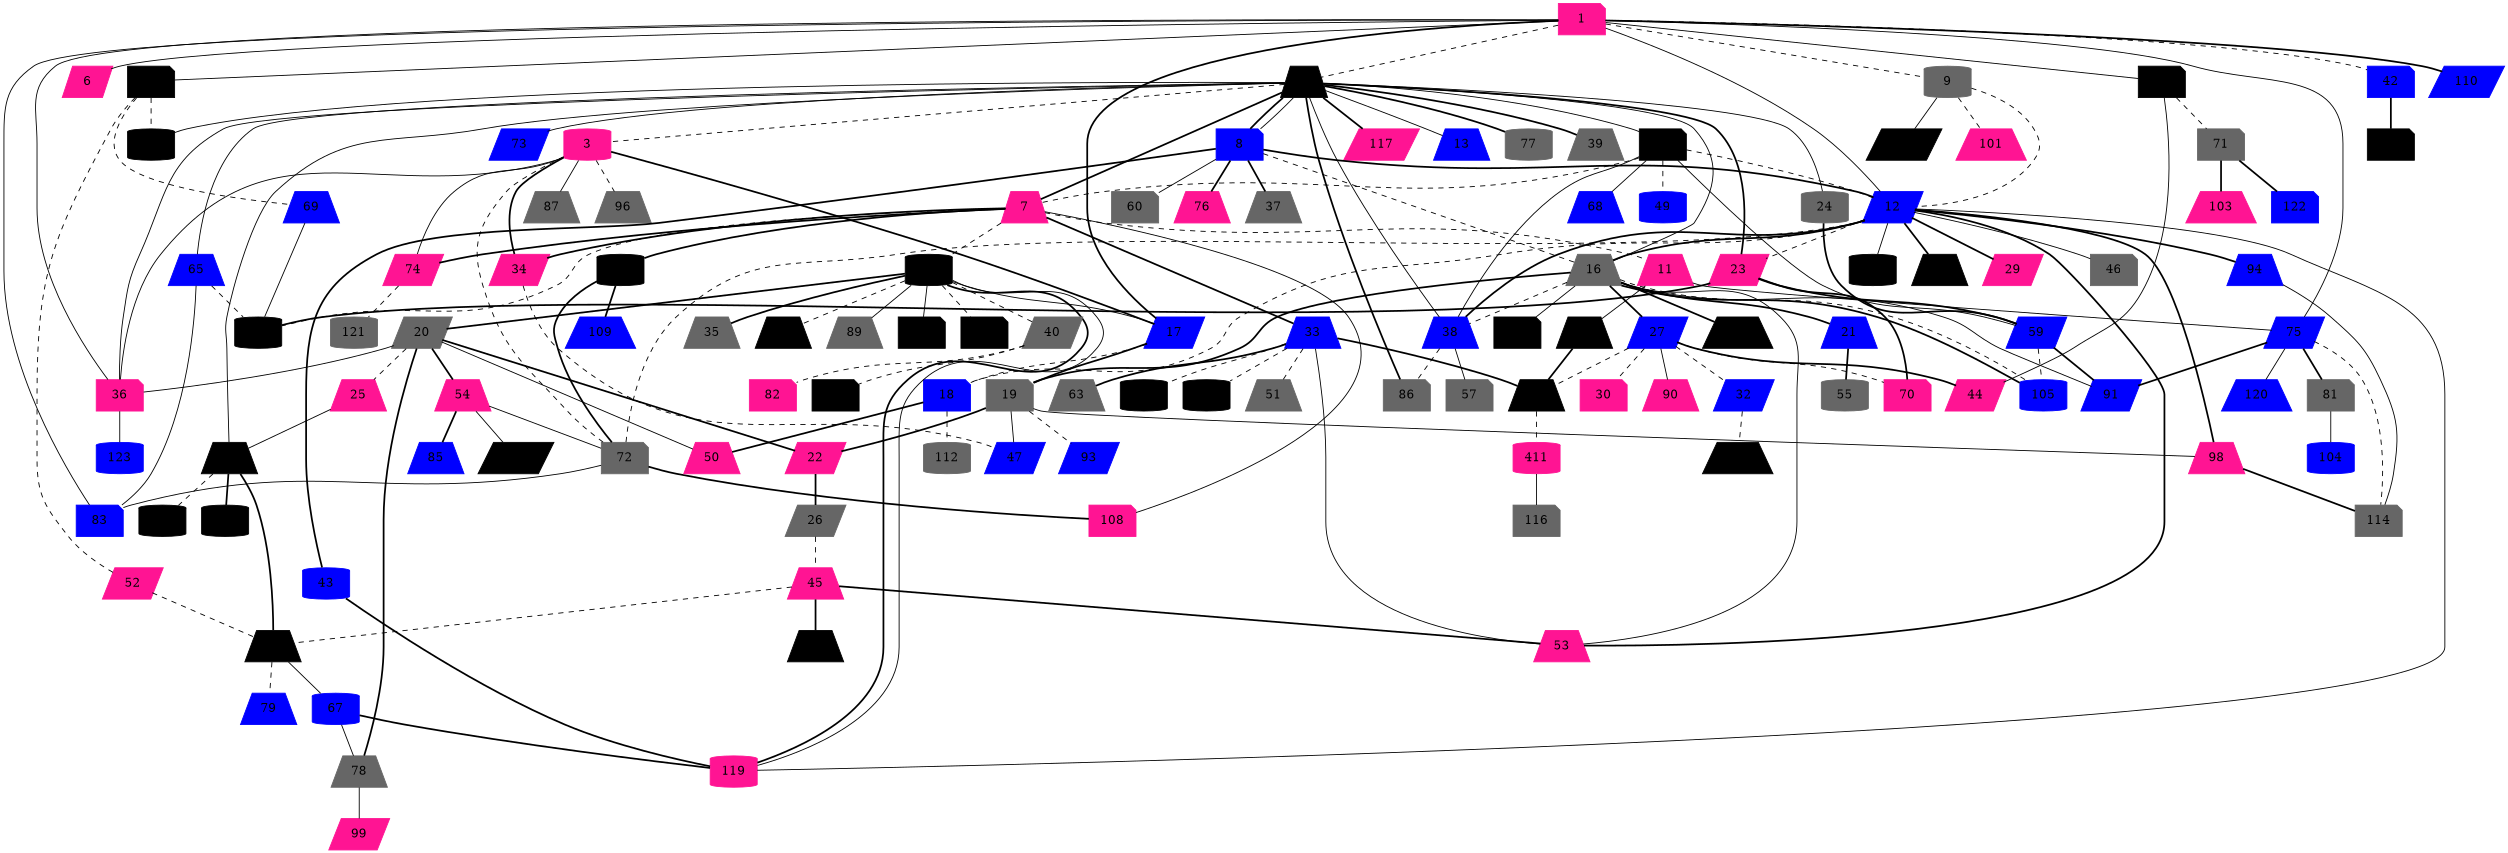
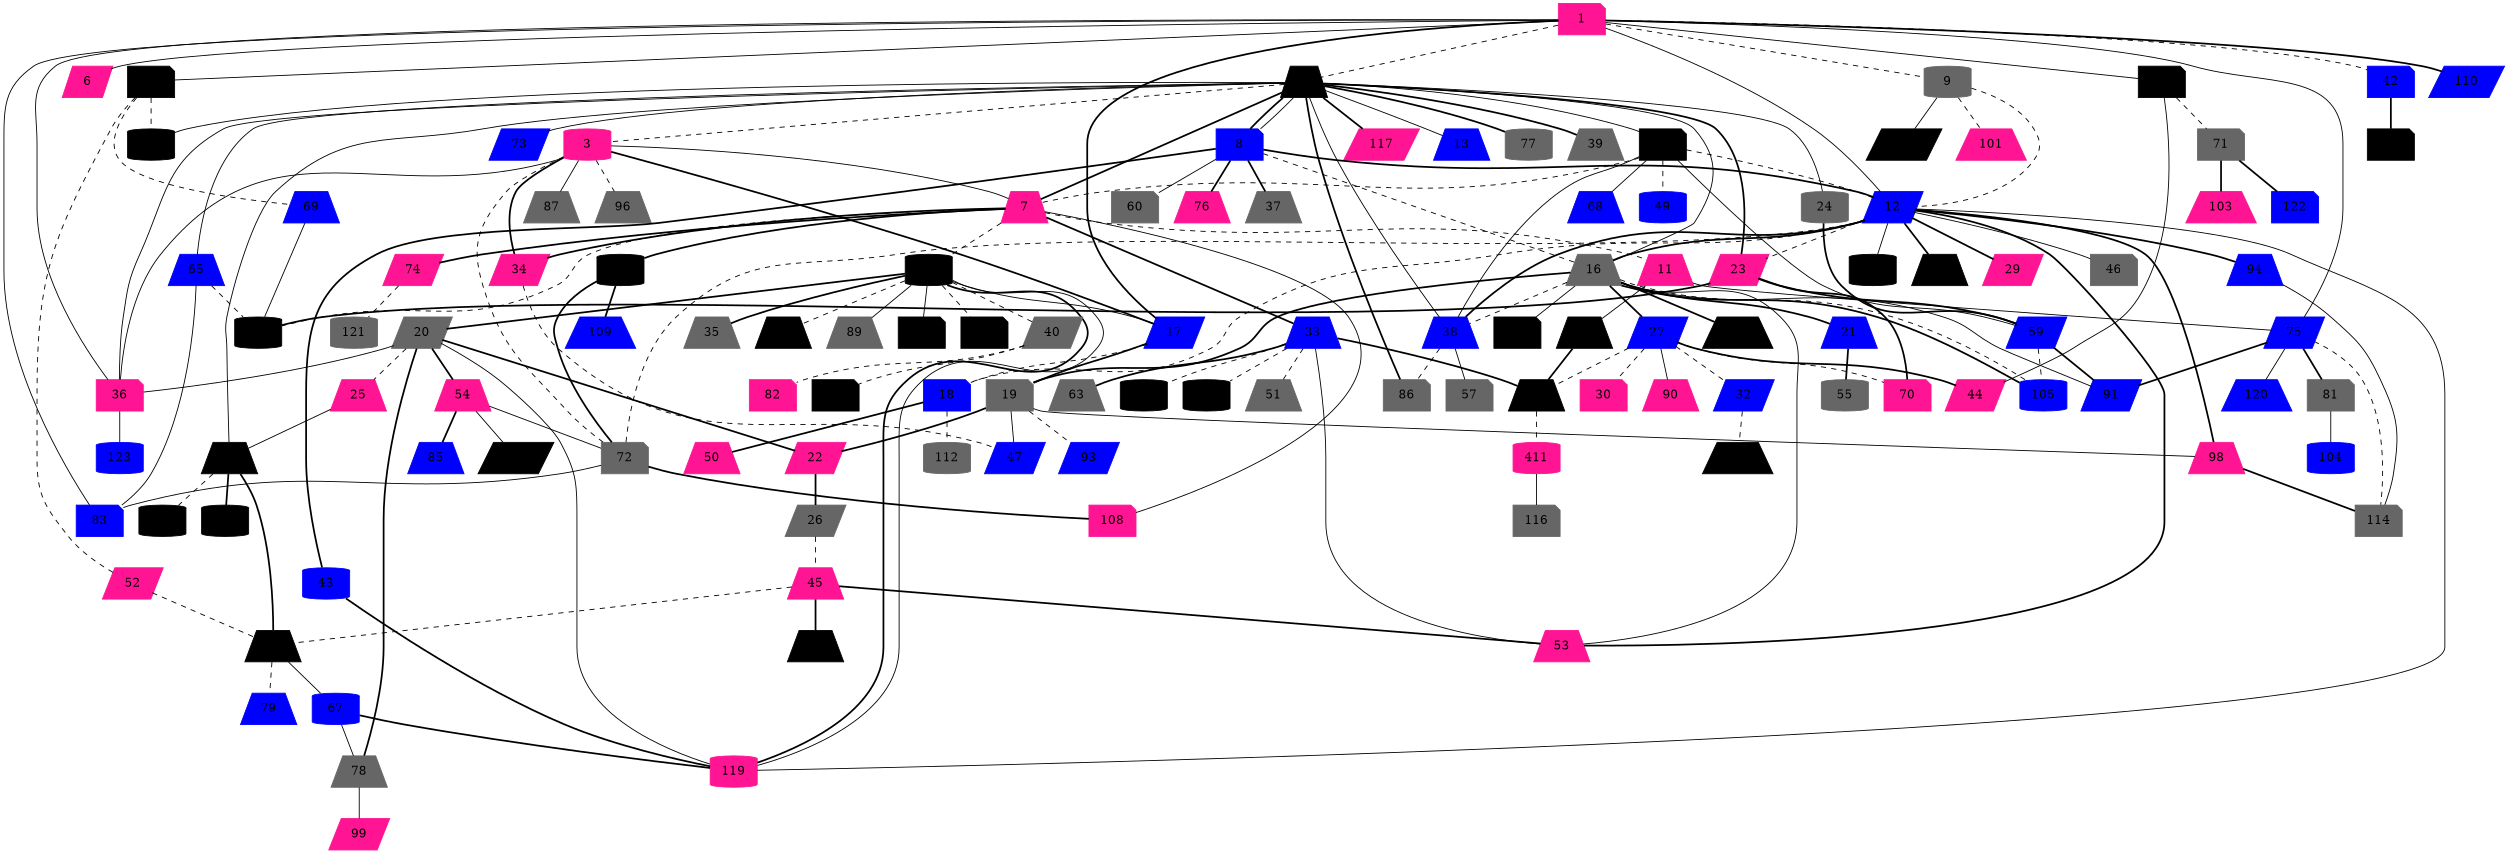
edge "3" -- "74": now "3" -- "7"
edge "20" -- "50": now "20" -- "119"
